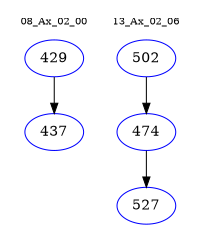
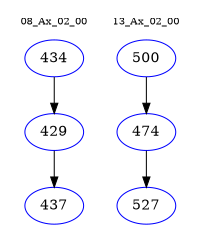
cluster "13_Ax_02_06": label "13_Ax_02_06" -> "13_Ax_02_00"
node "434": added
node "502": label "502" -> "500"
